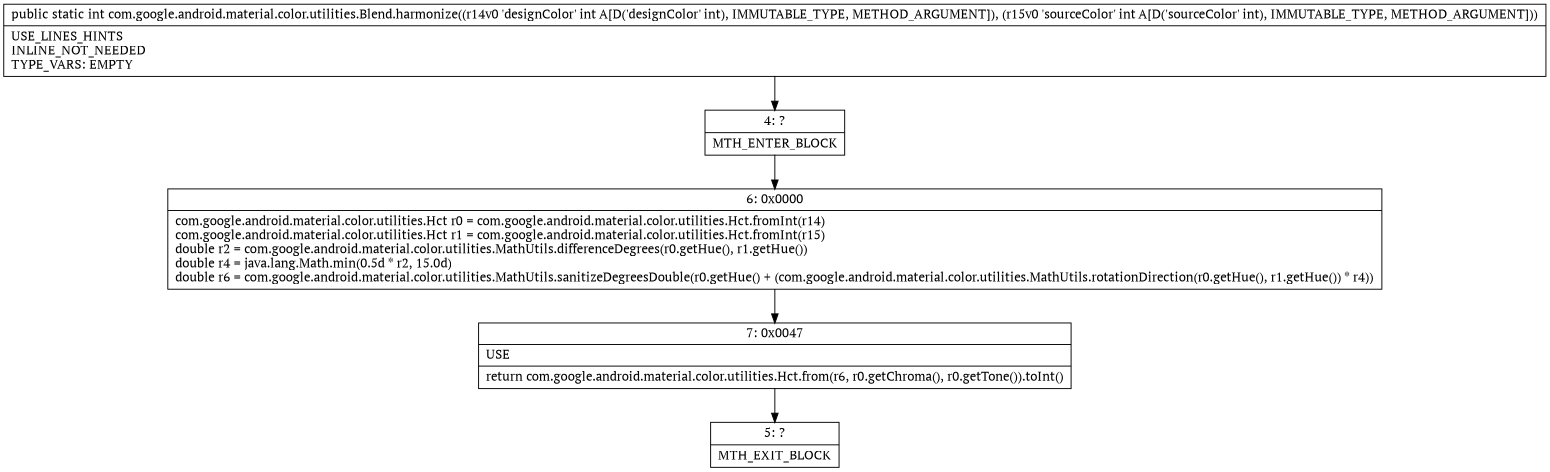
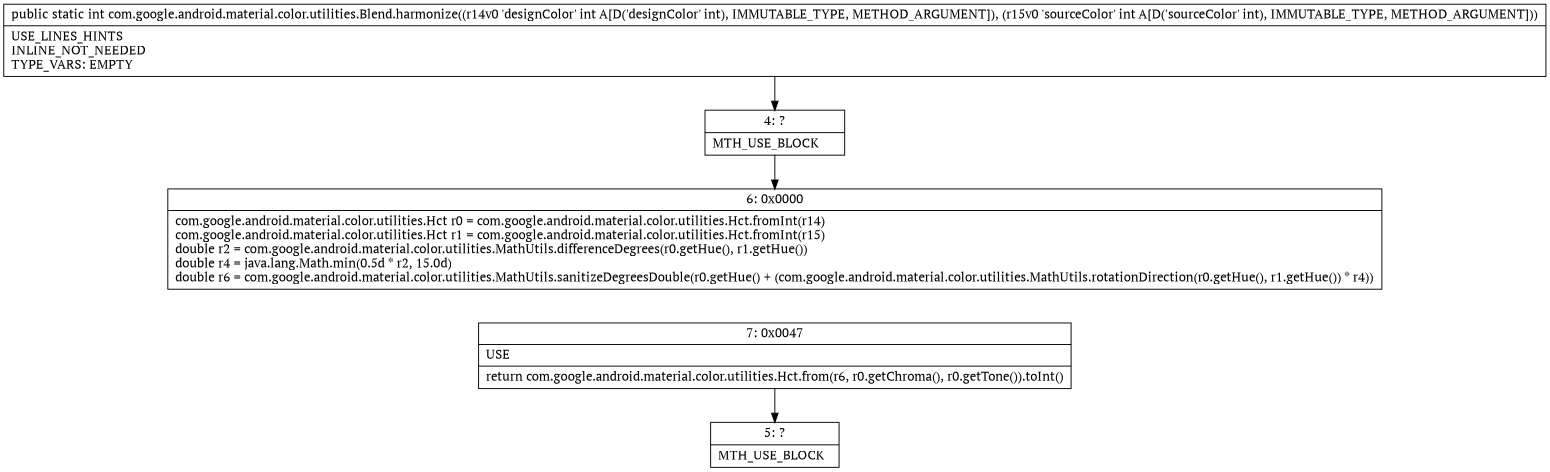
node "4: ?": text "MTH_ENTER_BLOCK" -> "MTH_USE_BLOCK"
edge "6: 0x0000" -> "7: 0x0047": removed
node "5: ?": text "MTH_EXIT_BLOCK" -> "MTH_USE_BLOCK"
